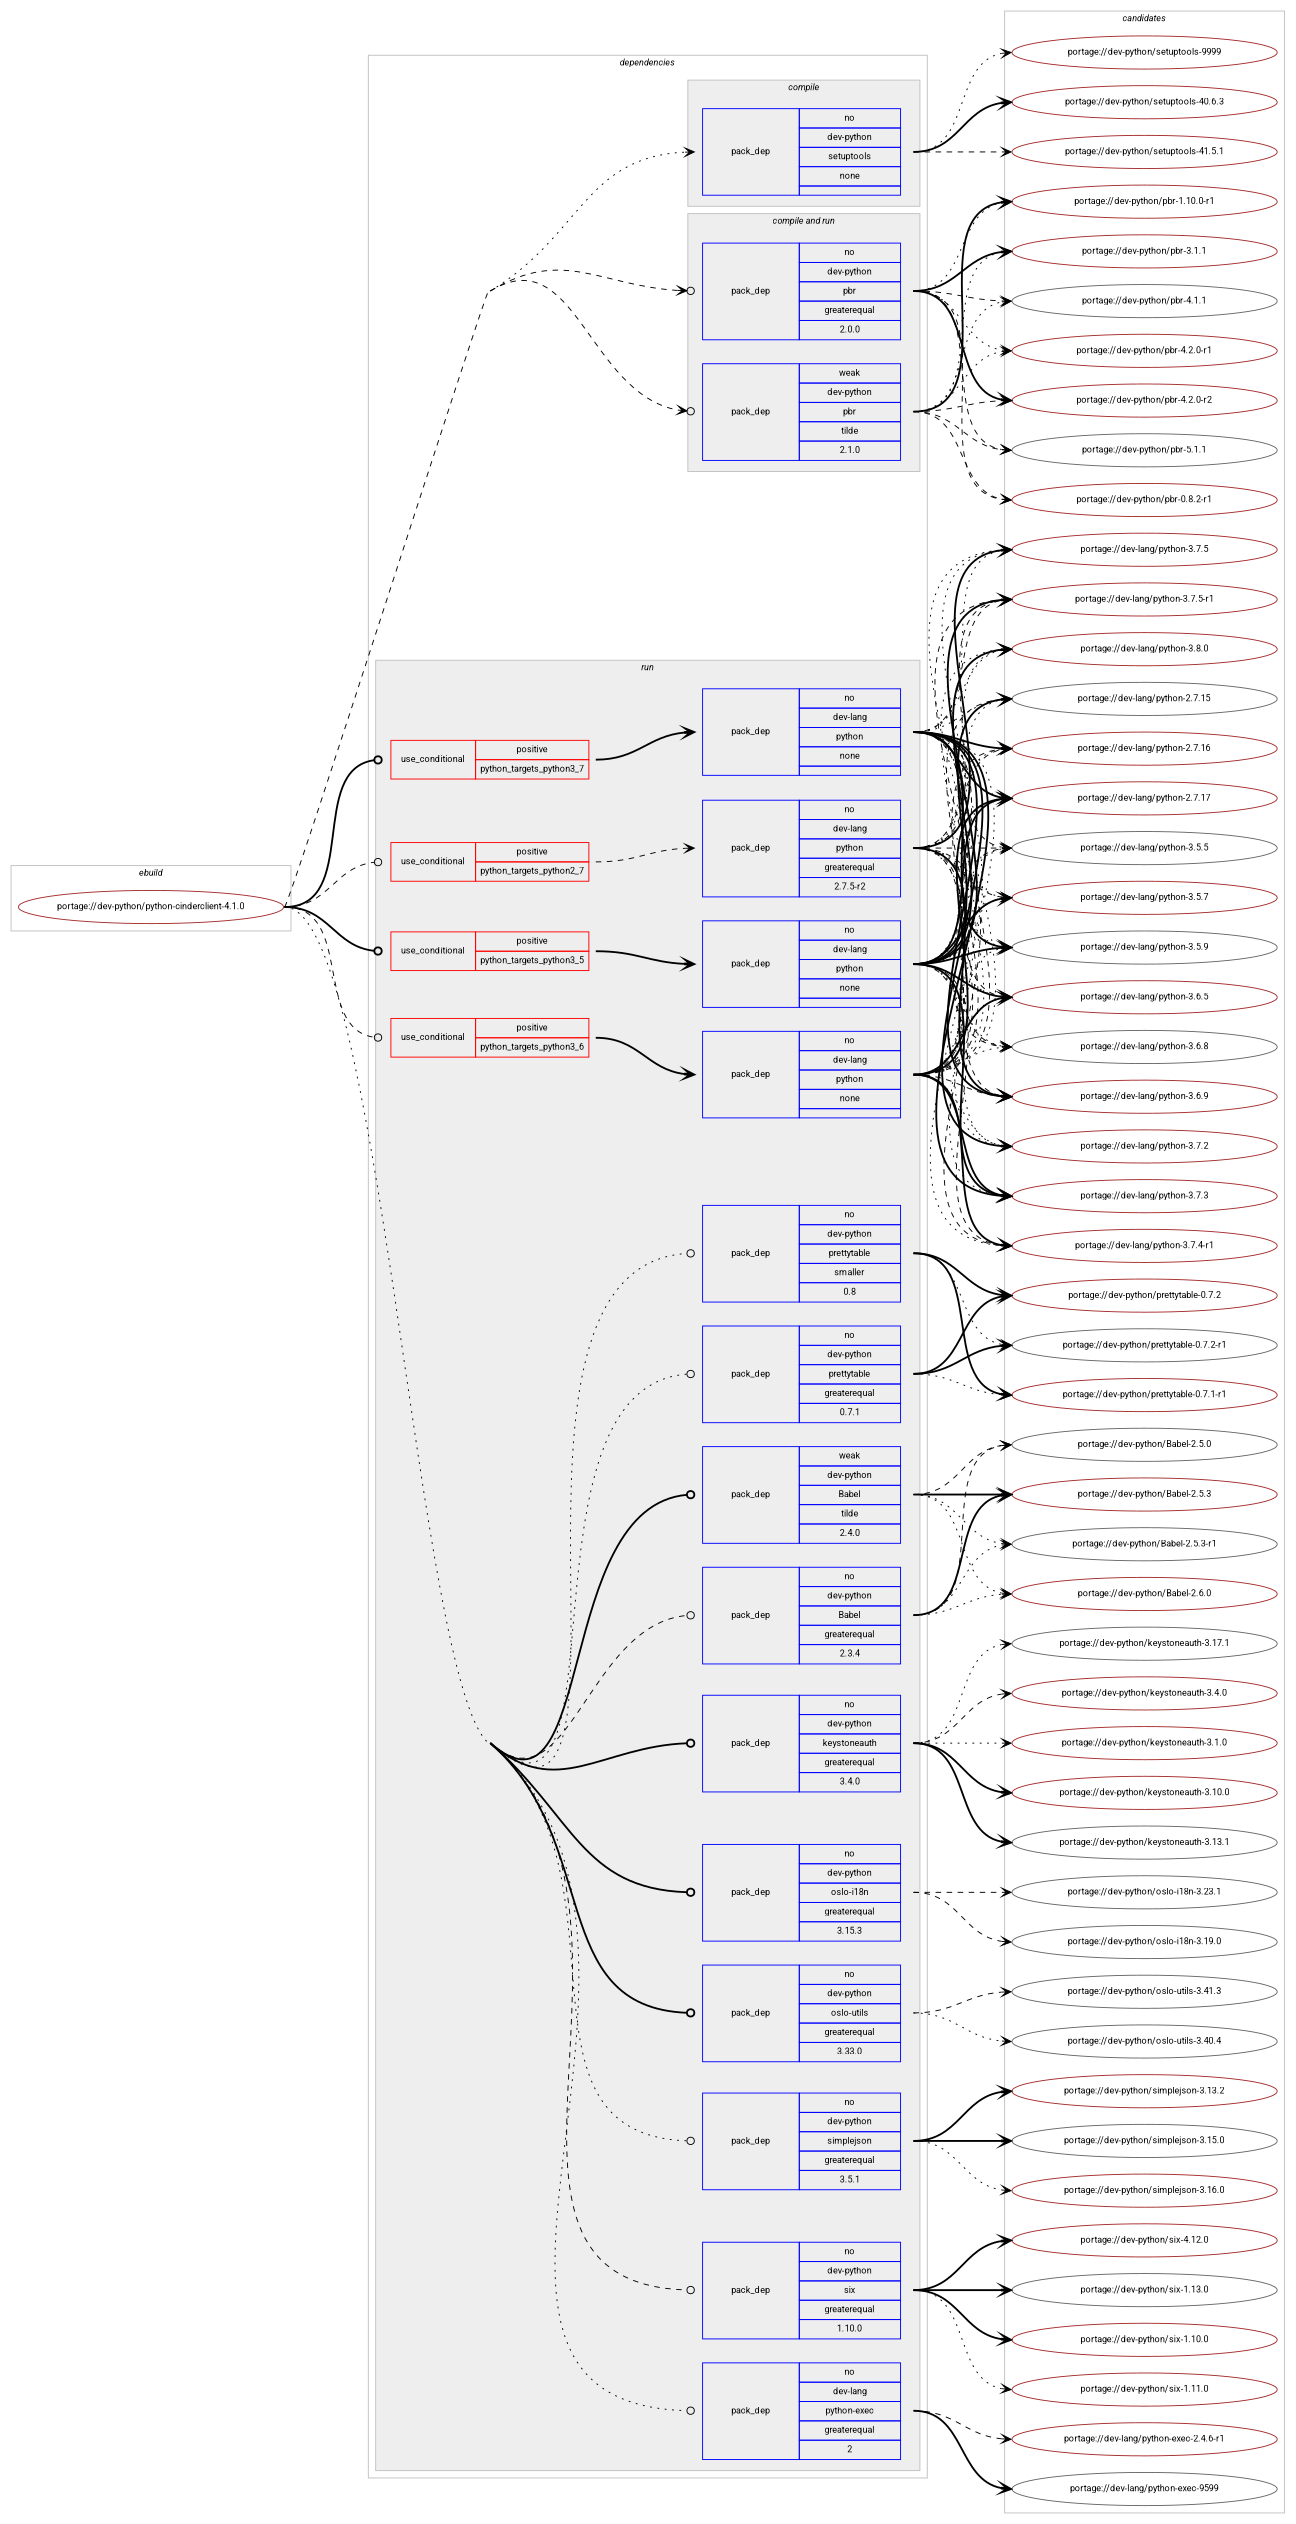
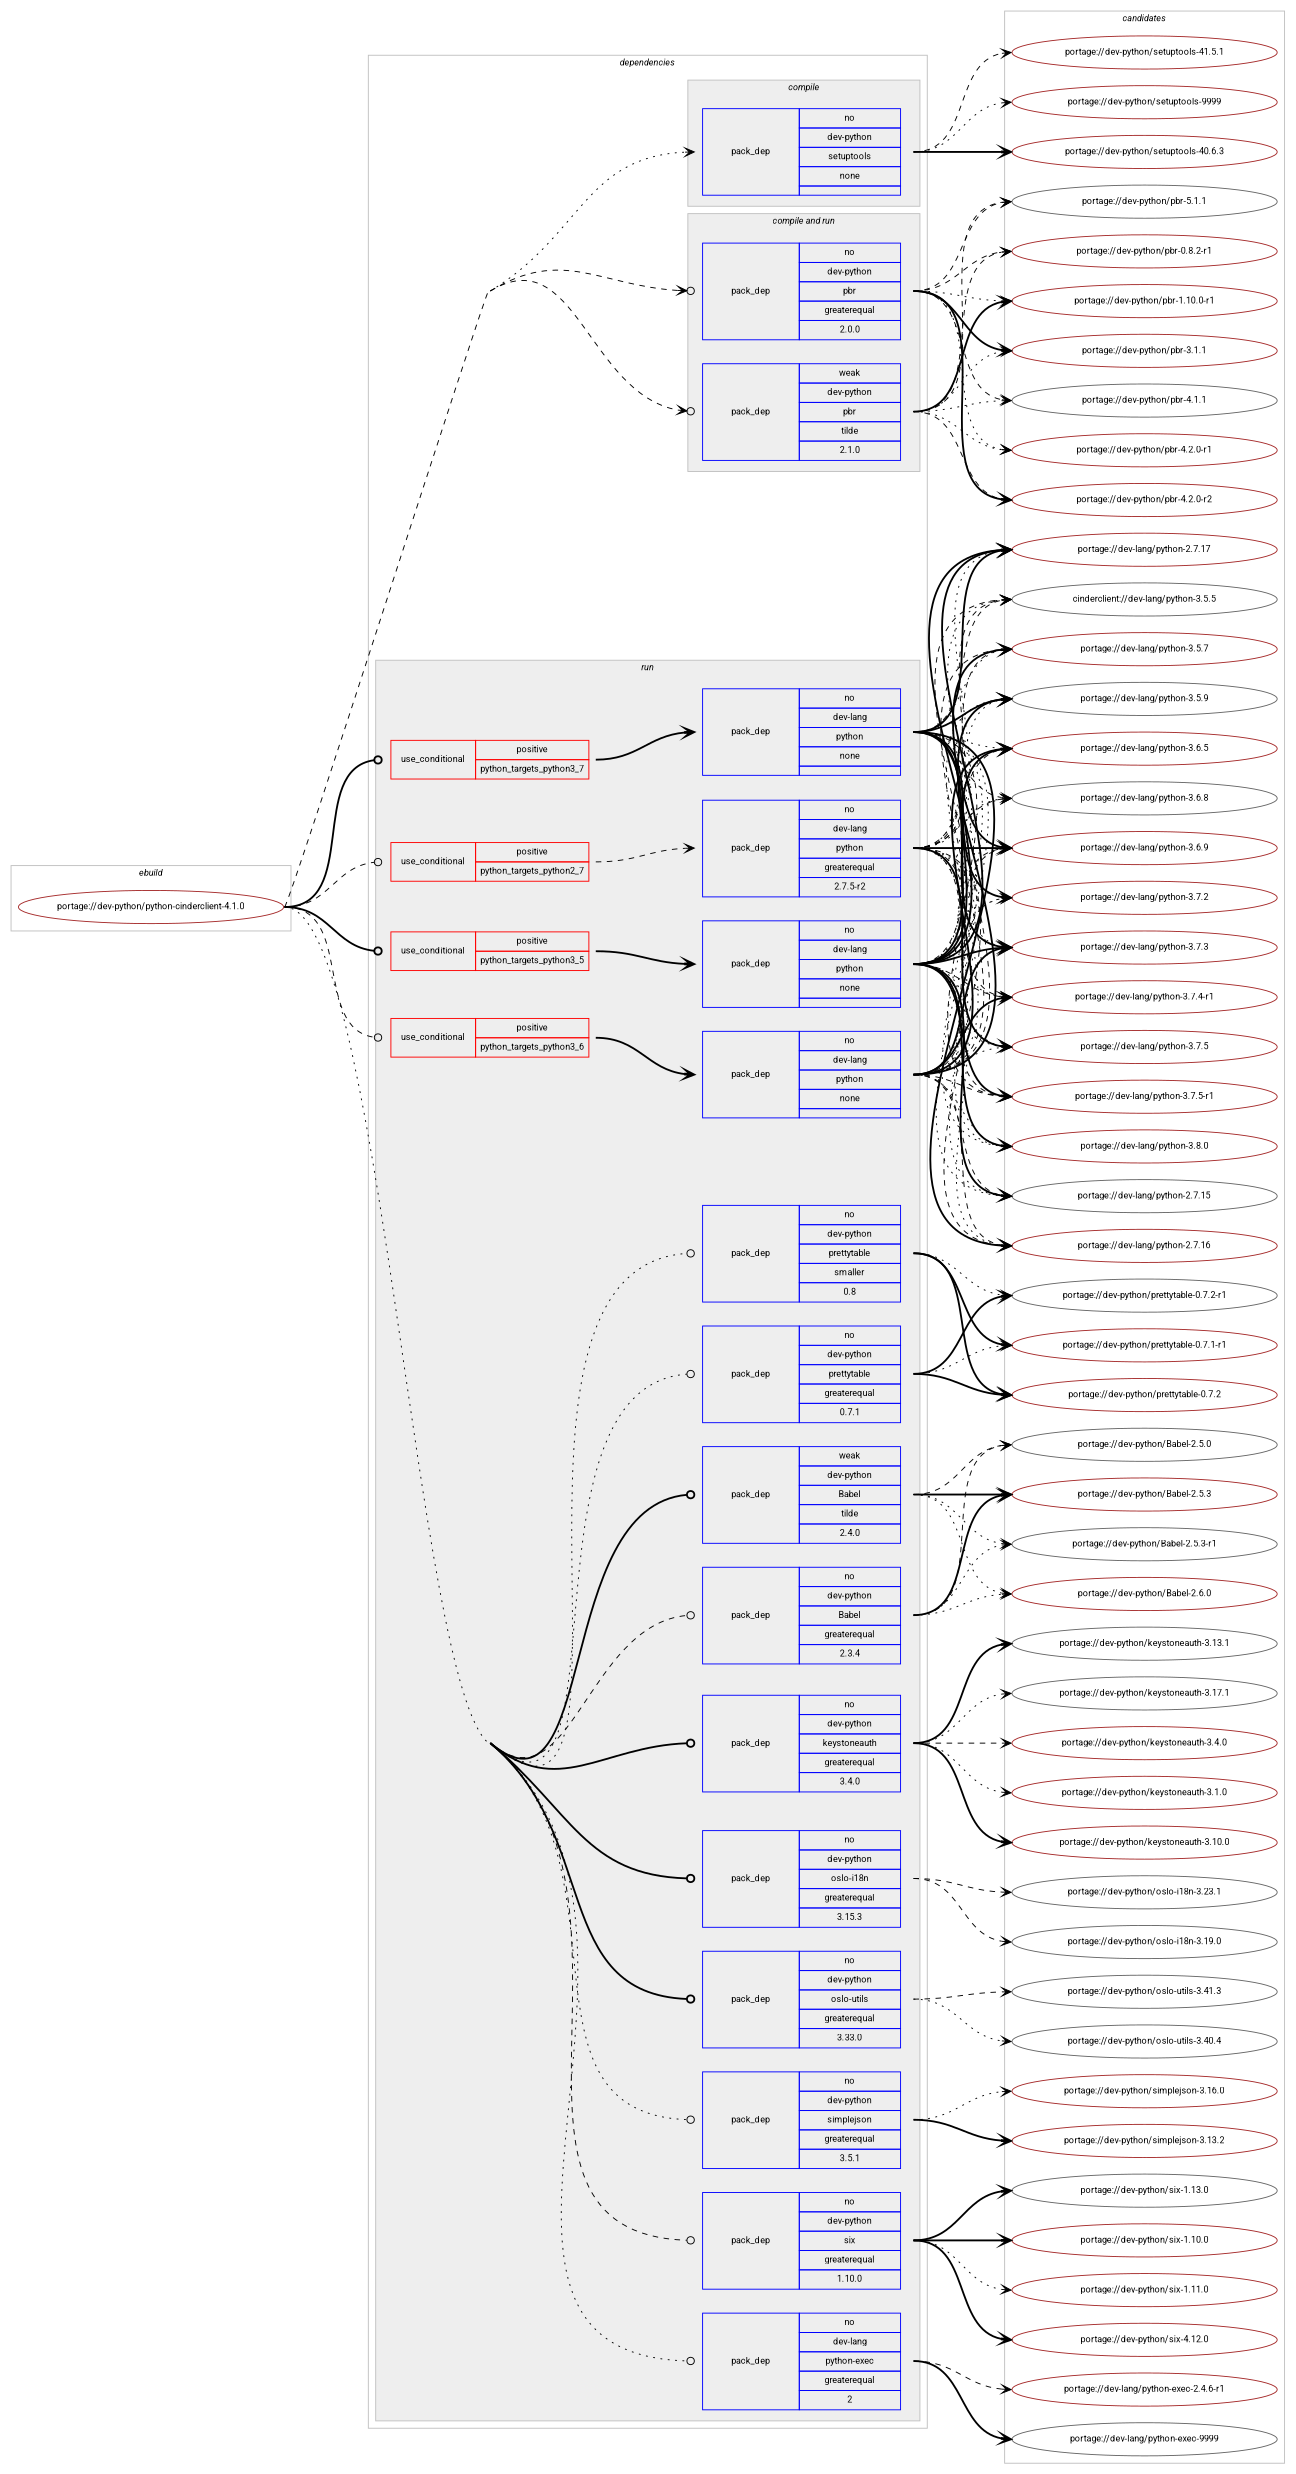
node "portage://dev-lang/python-3.5.5": label "portage://dev-lang/python-3.5.5" -> "cinderclient://dev-lang/python-3.5.5"
node "portage://dev-python/simplejson-3.15.0": removed
node "portage://dev-lang/python-exec-9599": label "portage://dev-lang/python-exec-9599" -> "portage://dev-lang/python-exec-9999"
